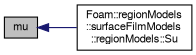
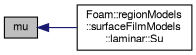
node "Foam::regionModels ::surfaceFilmModels ::regionModels::Su": label "Foam::regionModels ::surfaceFilmModels ::regionModels::Su" -> "Foam::regionModels ::surfaceFilmModels ::laminar::Su"
